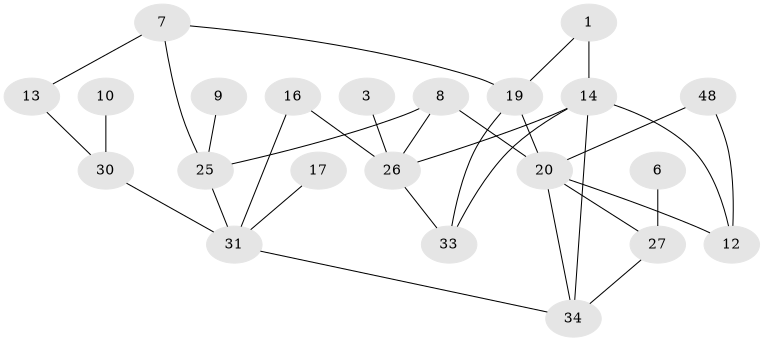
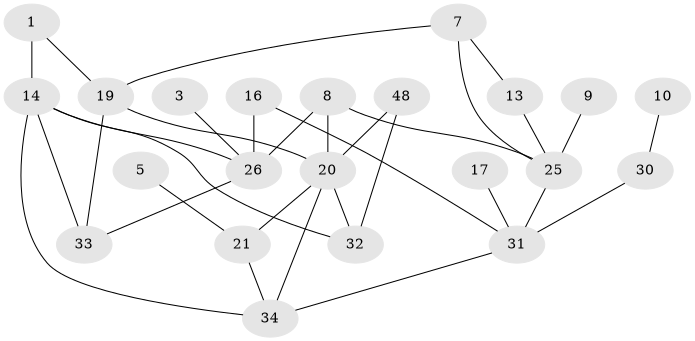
edge "13" -- "30": now "13" -- "25"
node "6": label "6" -> "5"
node "27": label "27" -> "21"
node "12": label "12" -> "32"
